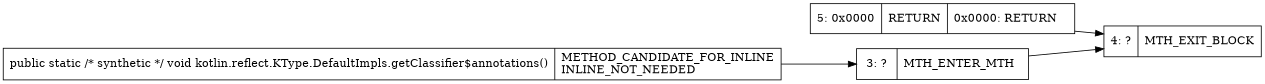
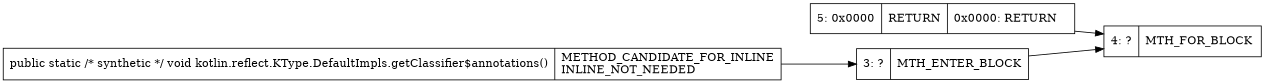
node "4: ?": text "MTH_EXIT_BLOCK" -> "MTH_FOR_BLOCK"
node "3: ?": text "MTH_ENTER_MTH" -> "MTH_ENTER_BLOCK"
